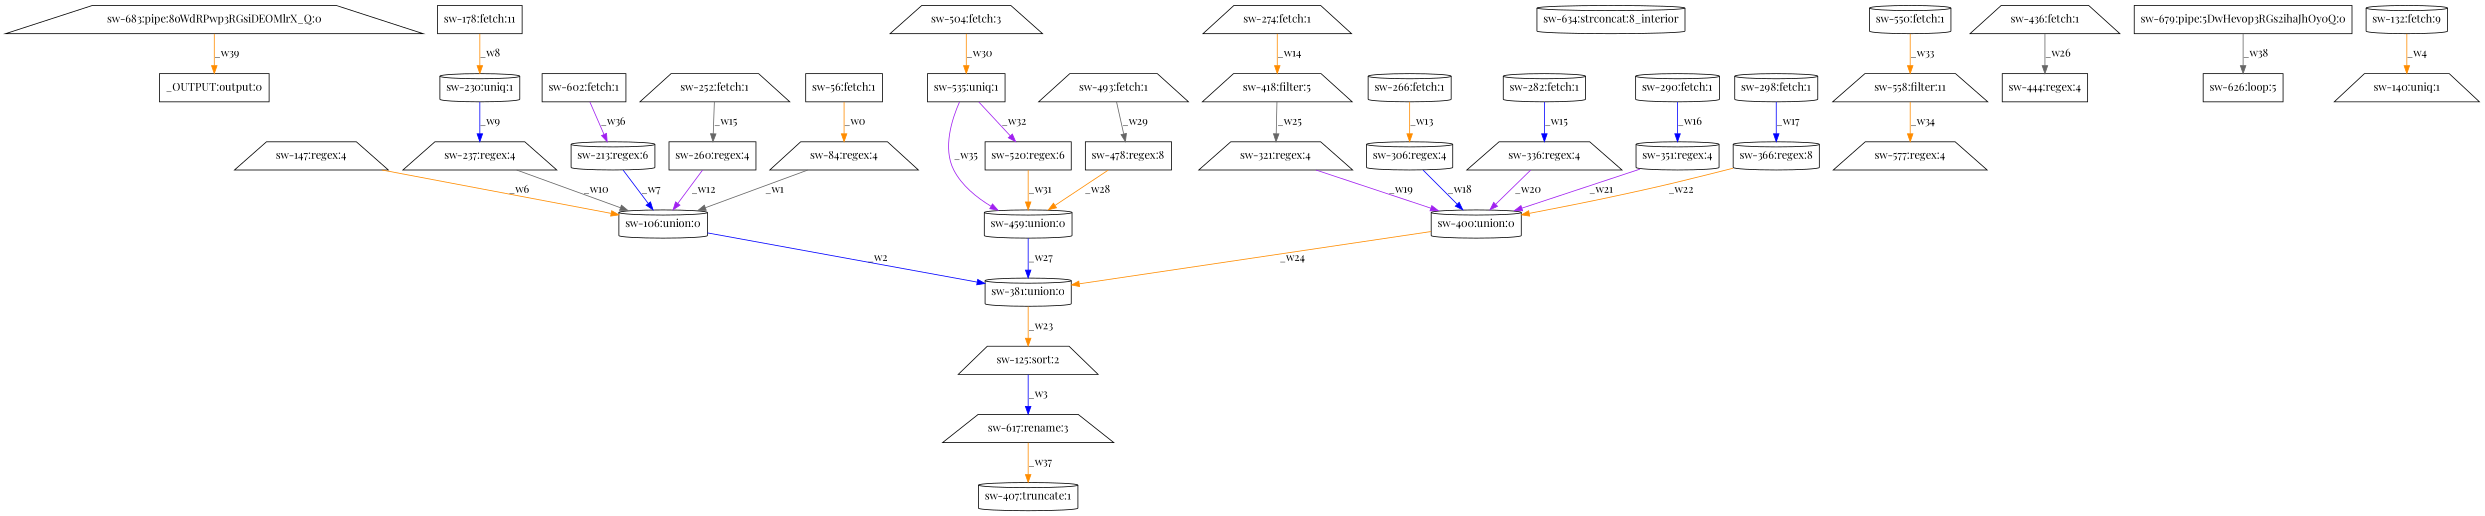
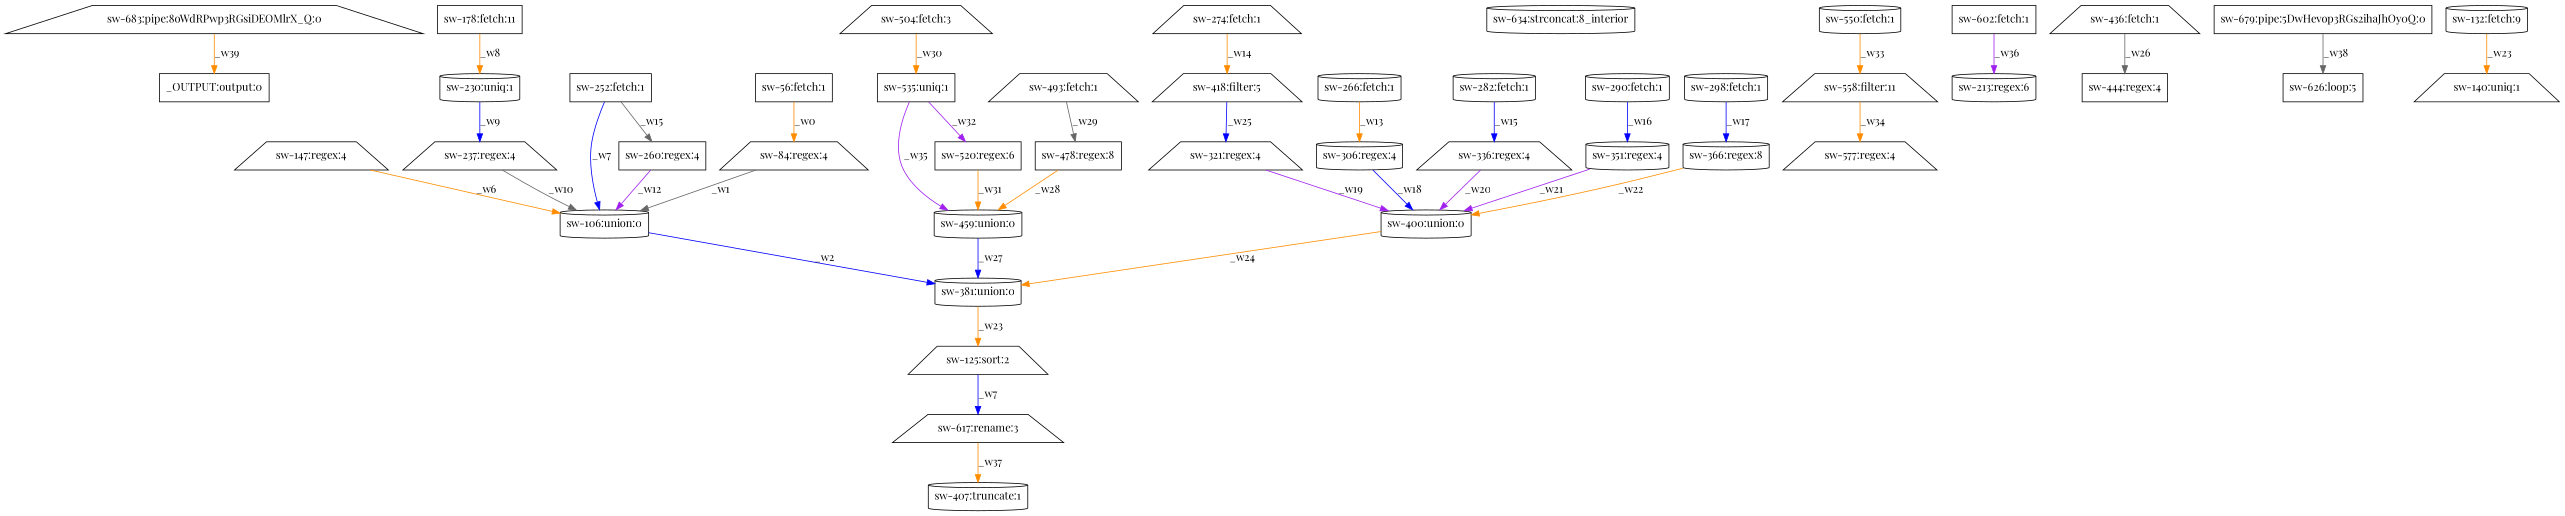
edge "sw-132:fetch:9" -> "sw-140:uniq:1": label "_w4" -> "_w23"
node "sw-252:fetch:1": shape trapezium -> box
edge "sw-418:filter:5" -> "sw-321:regex:4": color gray40 -> blue
edge "sw-213:regex:6" -> "sw-106:union:0": now "sw-252:fetch:1" -> "sw-106:union:0"
edge "sw-125:sort:2" -> "sw-617:rename:3": label "_w3" -> "_w7"
